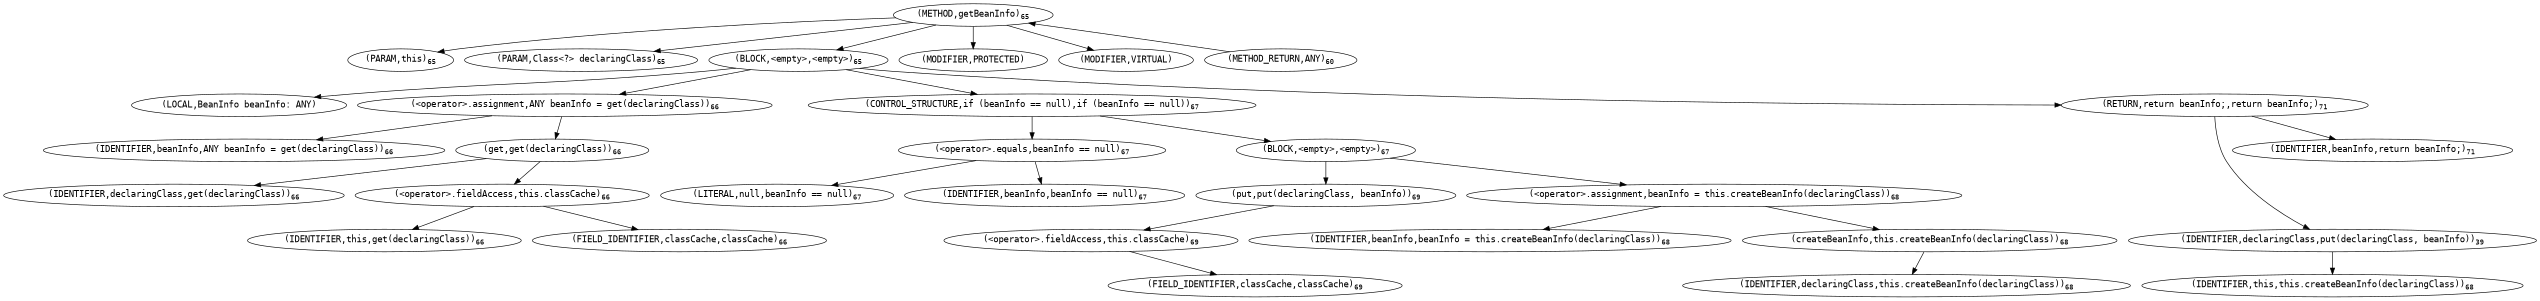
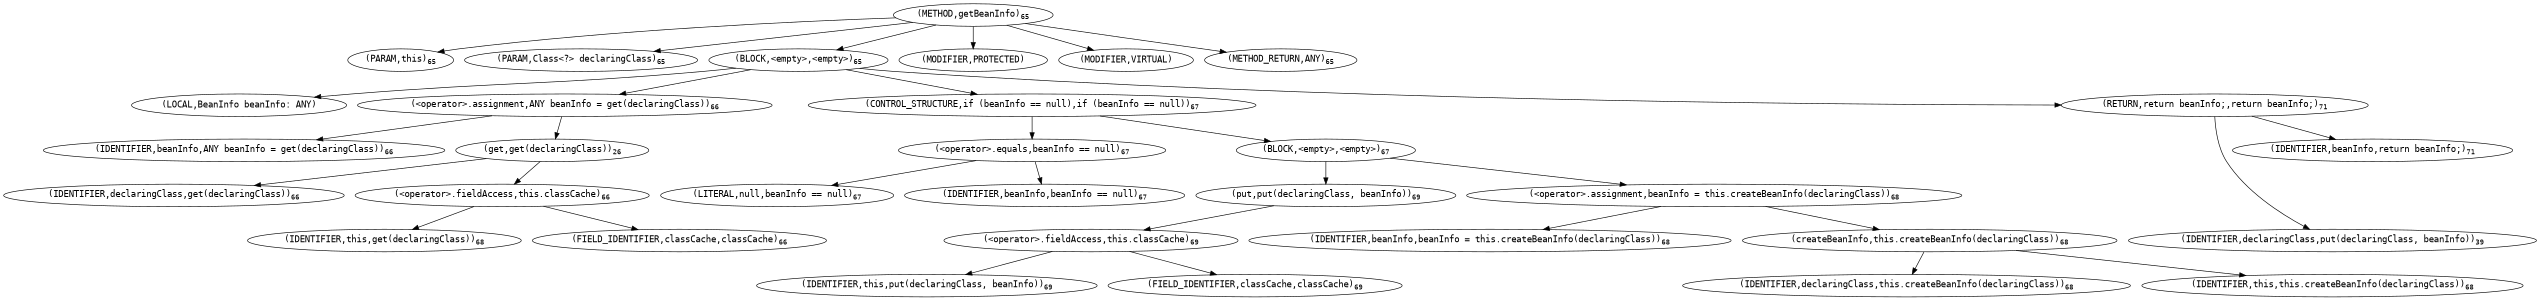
edge "(METHOD_RETURN,ANY)" -> "(METHOD,getBeanInfo)": reversed
node "(METHOD_RETURN,ANY)": text "60" -> "65"
node "(get,get(declaringClass))": text "66" -> "26"
node "(IDENTIFIER,this,get(declaringClass))": text "66" -> "68"
edge "(IDENTIFIER,declaringClass,put(declaringClass, beanInfo))" -> "(IDENTIFIER,this,this.createBeanInfo(declaringClass))": now "(createBeanInfo,this.createBeanInfo(declaringClass))" -> "(IDENTIFIER,this,this.createBeanInfo(declaringClass))"
node "(IDENTIFIER,this,put(declaringClass, beanInfo))": added
